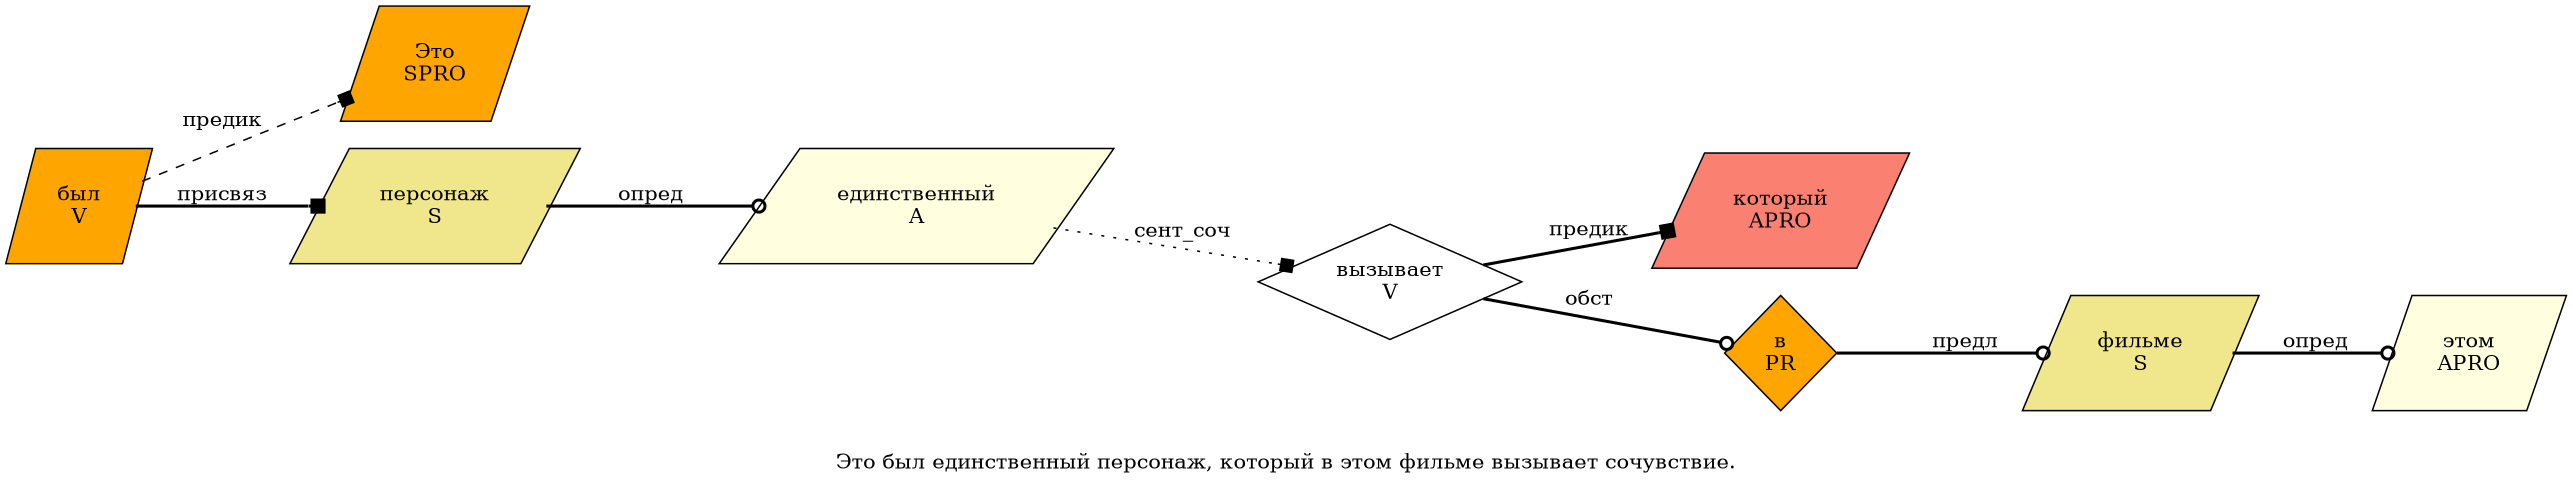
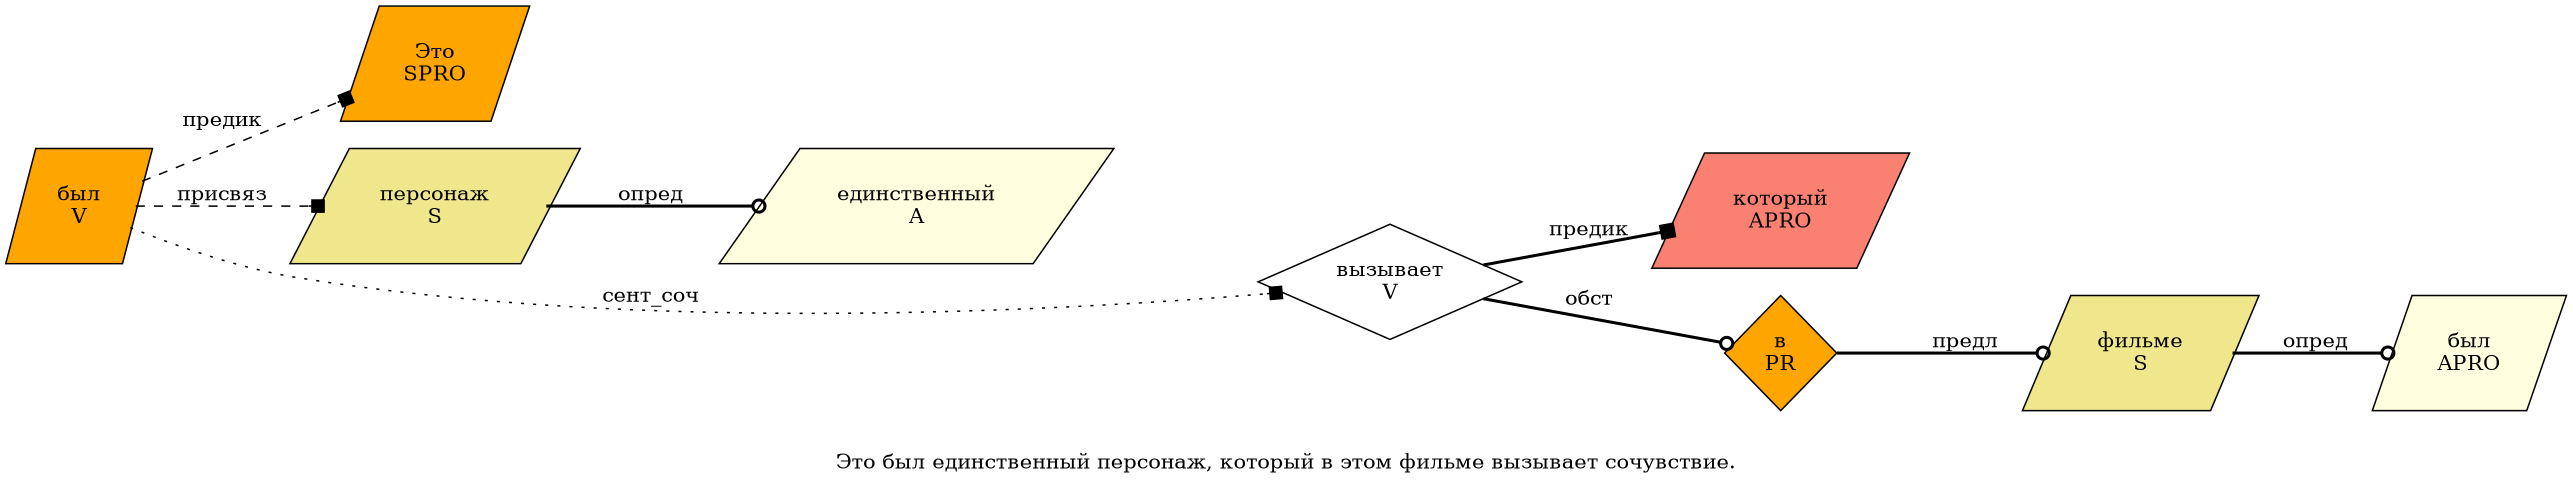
edge "был V" -> "персонаж S": style bold -> dashed
edge "единственный A" -> "вызывает V": now "был V" -> "вызывает V"
node "этом APRO": label "этом APRO" -> "был APRO"
